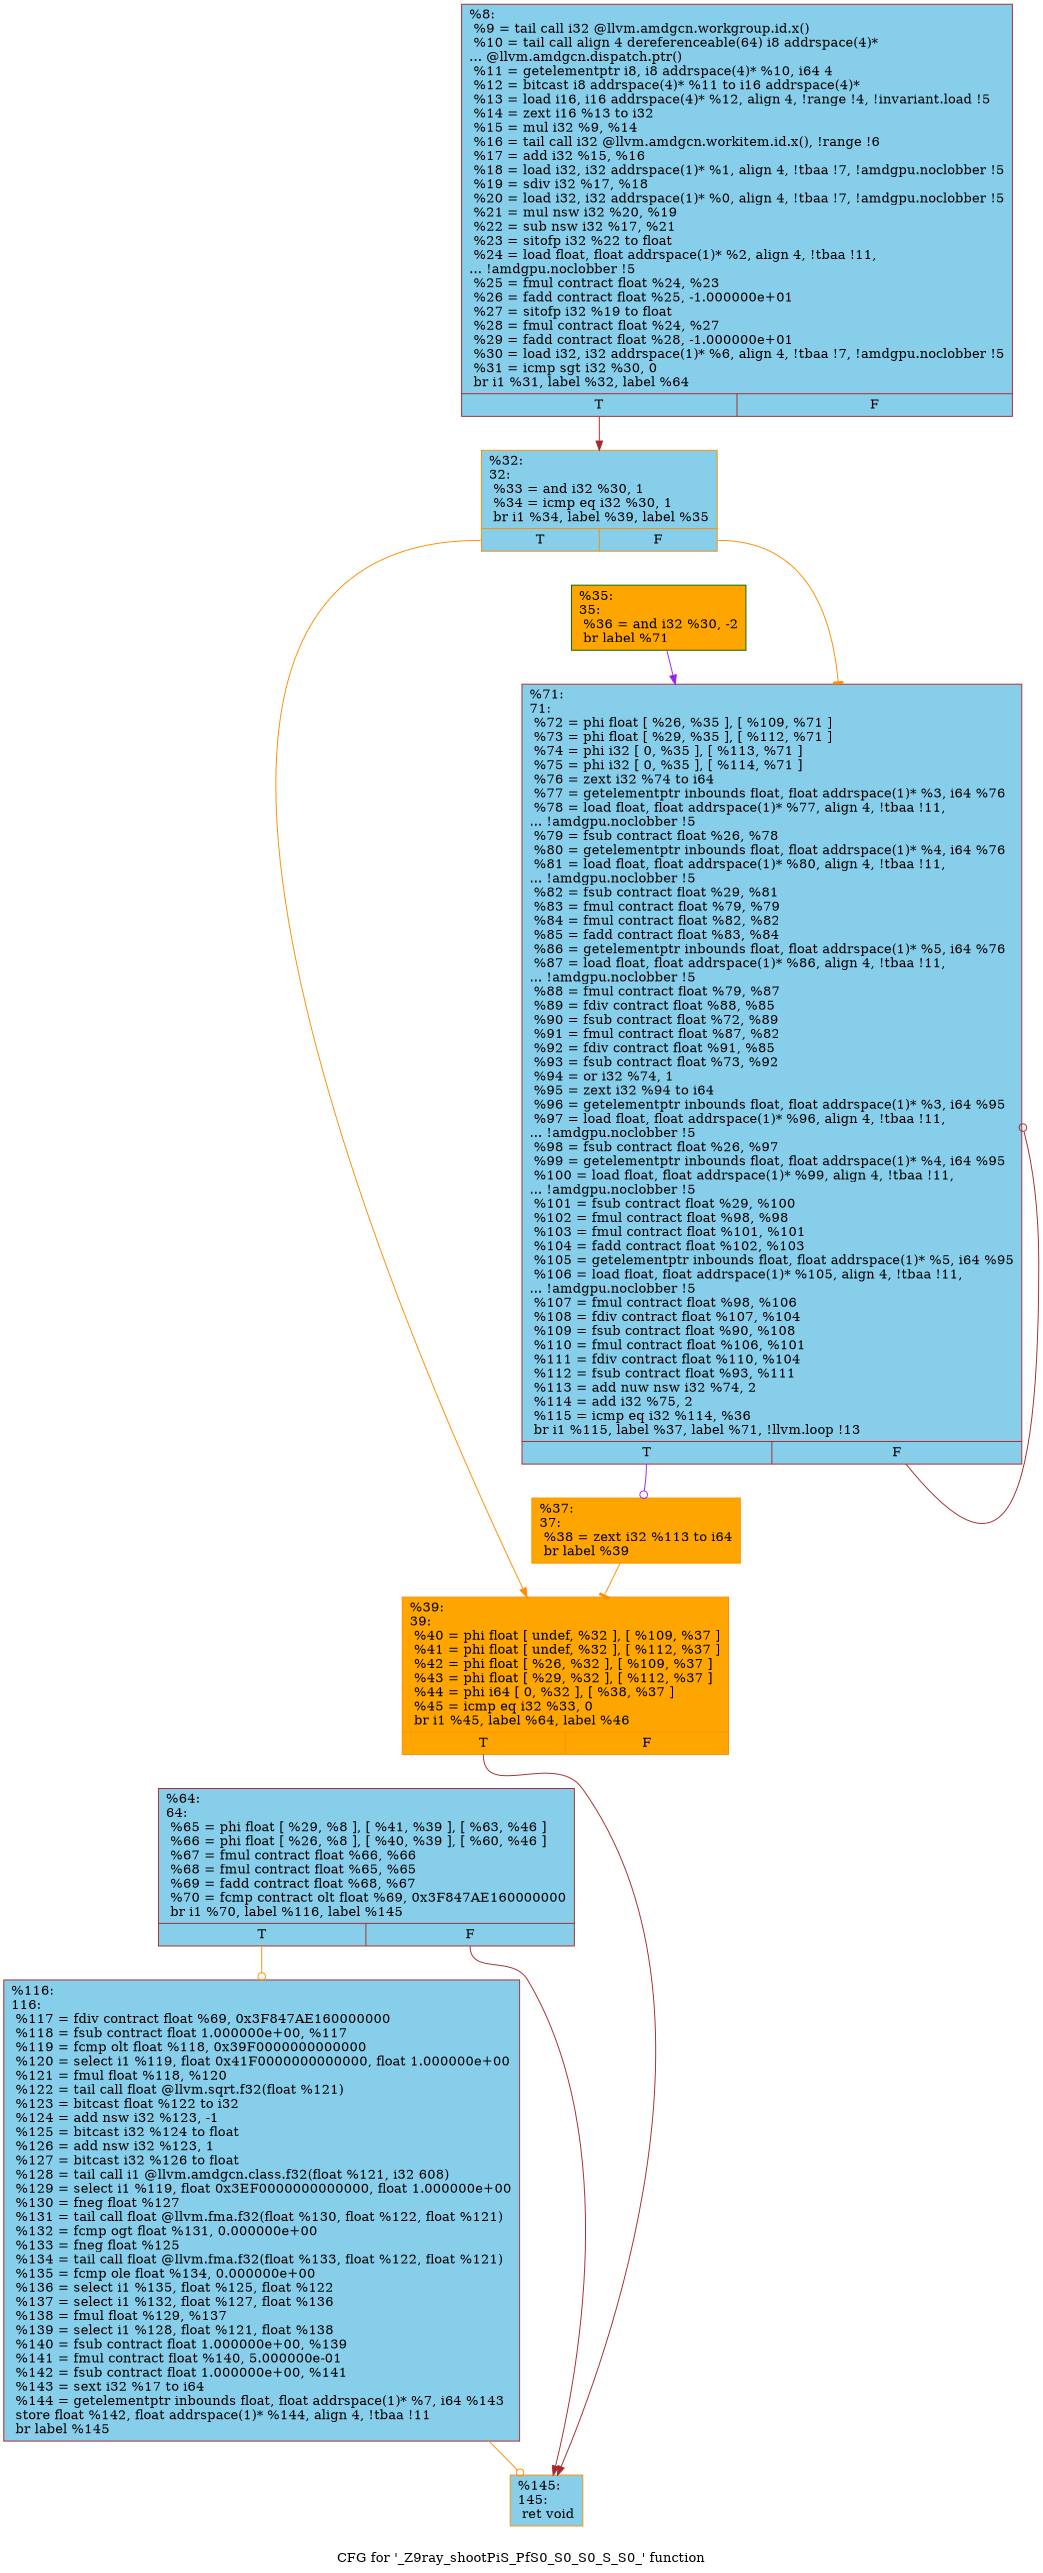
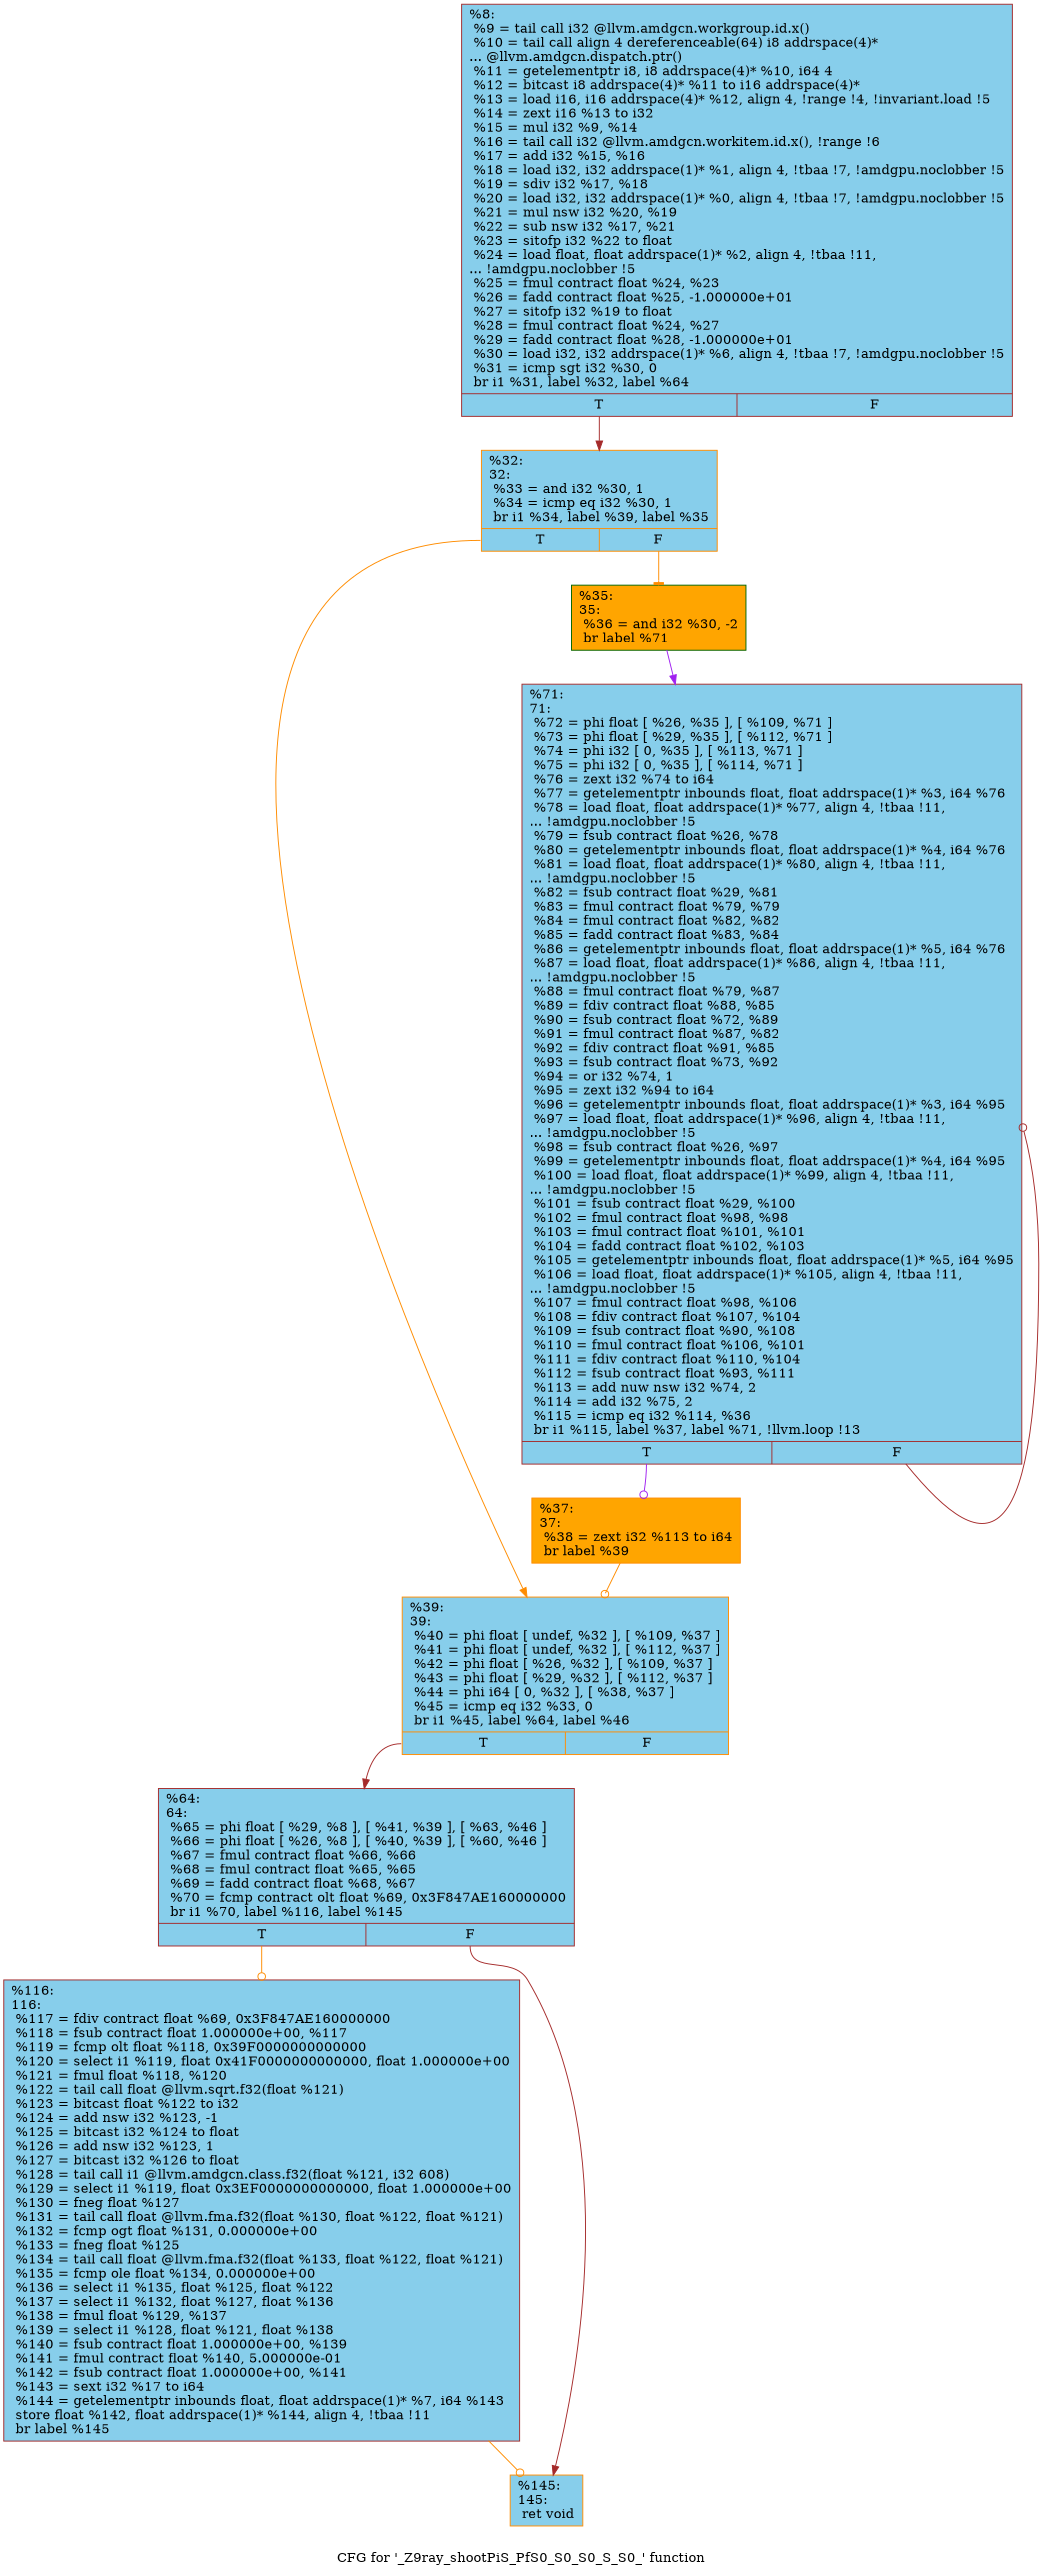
edge "%32:" -> "%71:": now "%32:" -> "%35:"
edge "%37:" -> "%39:": arrowhead tee -> odot
node "%39:": fillcolor orange -> skyblue
edge "%39:" -> "%145:": now "%39:" -> "%64:"
